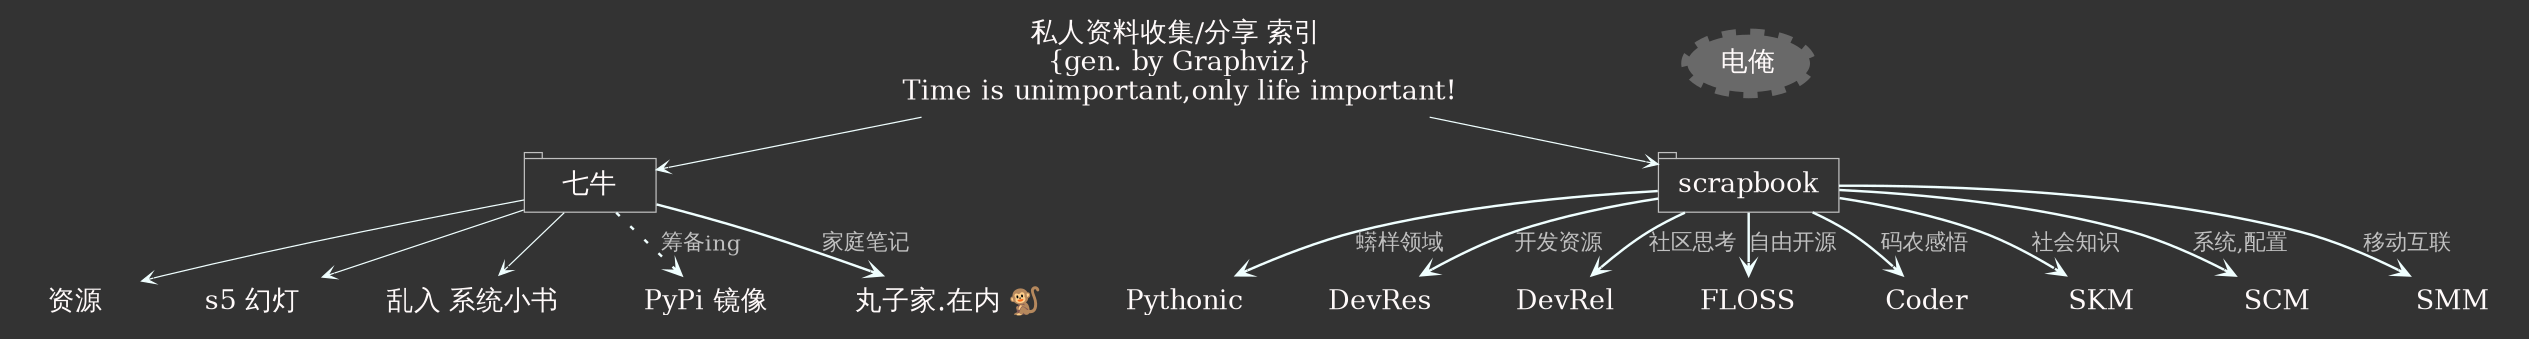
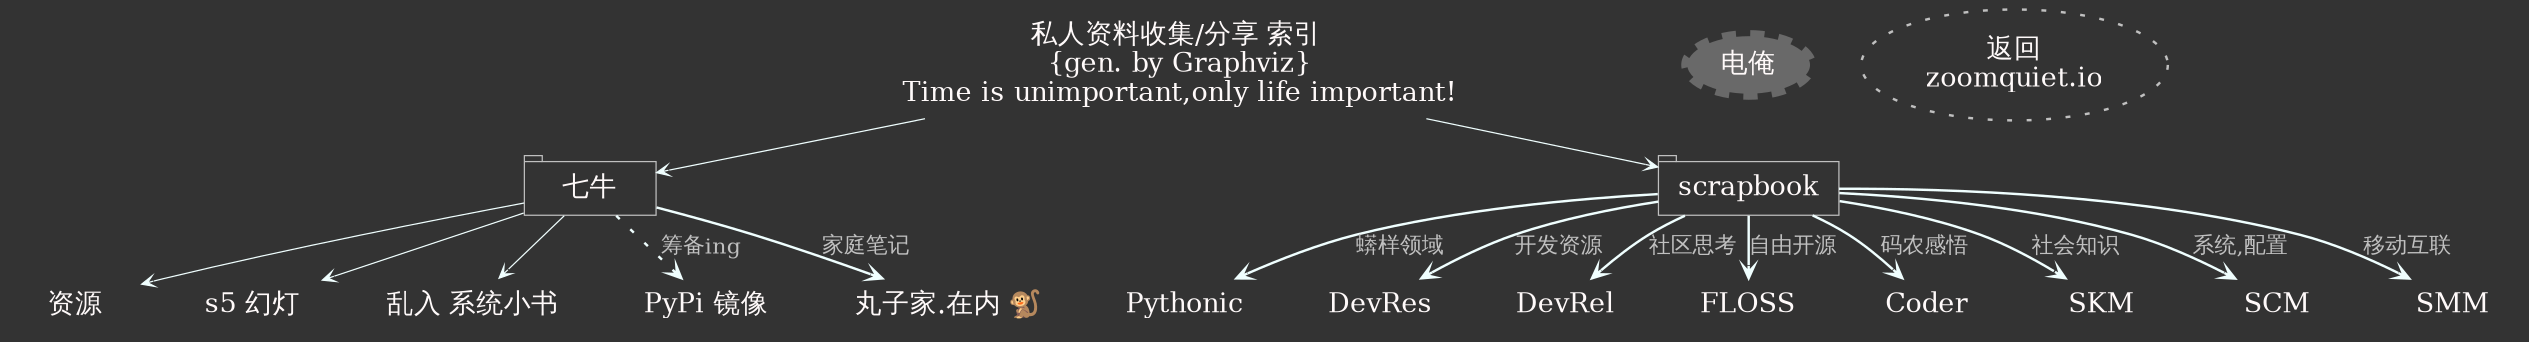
node "返回 zoomquiet.io": added
